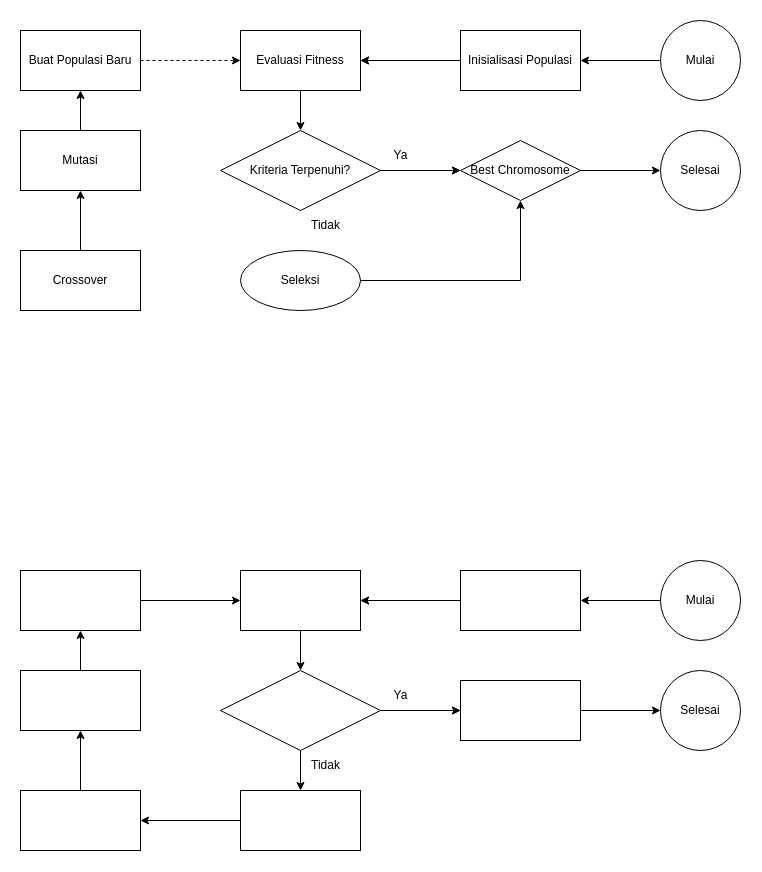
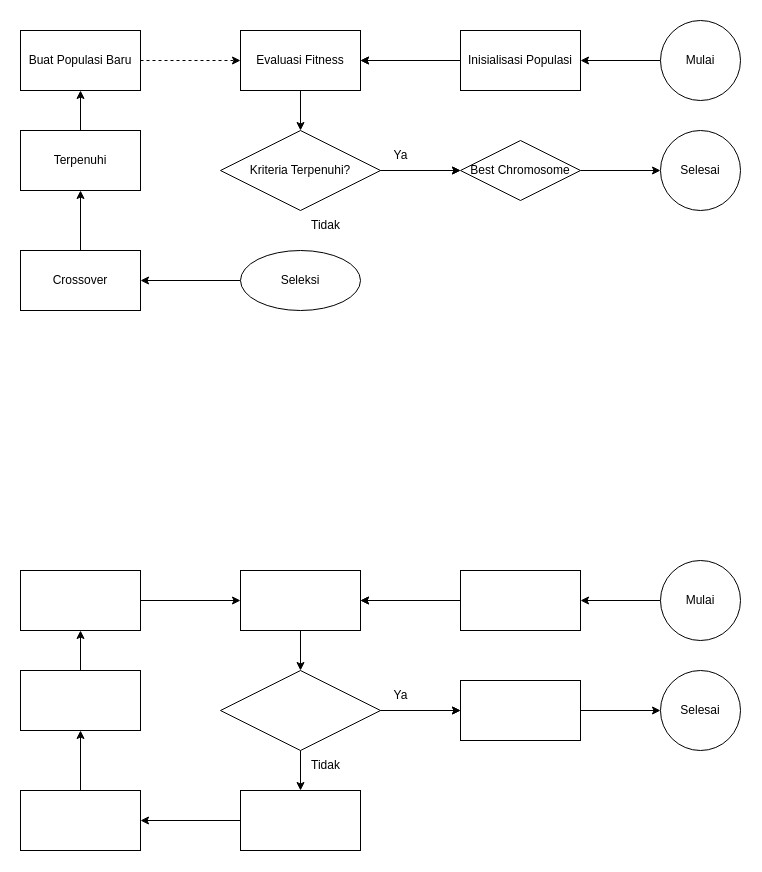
node "Mutasi": label "Mutasi" -> "Terpenuhi"
edge "Seleksi" -> "Best Chromosome": now "Seleksi" -> "Crossover"
